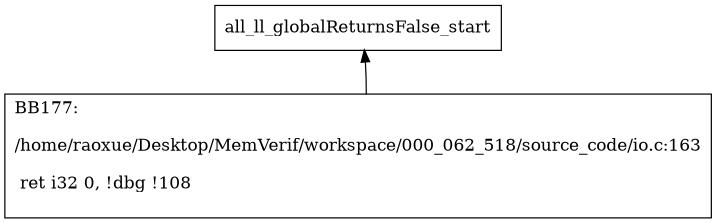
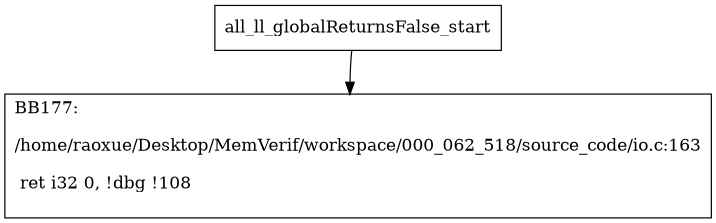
edge "BB177:" -> "all_ll_globalReturnsFalse_start": reversed
